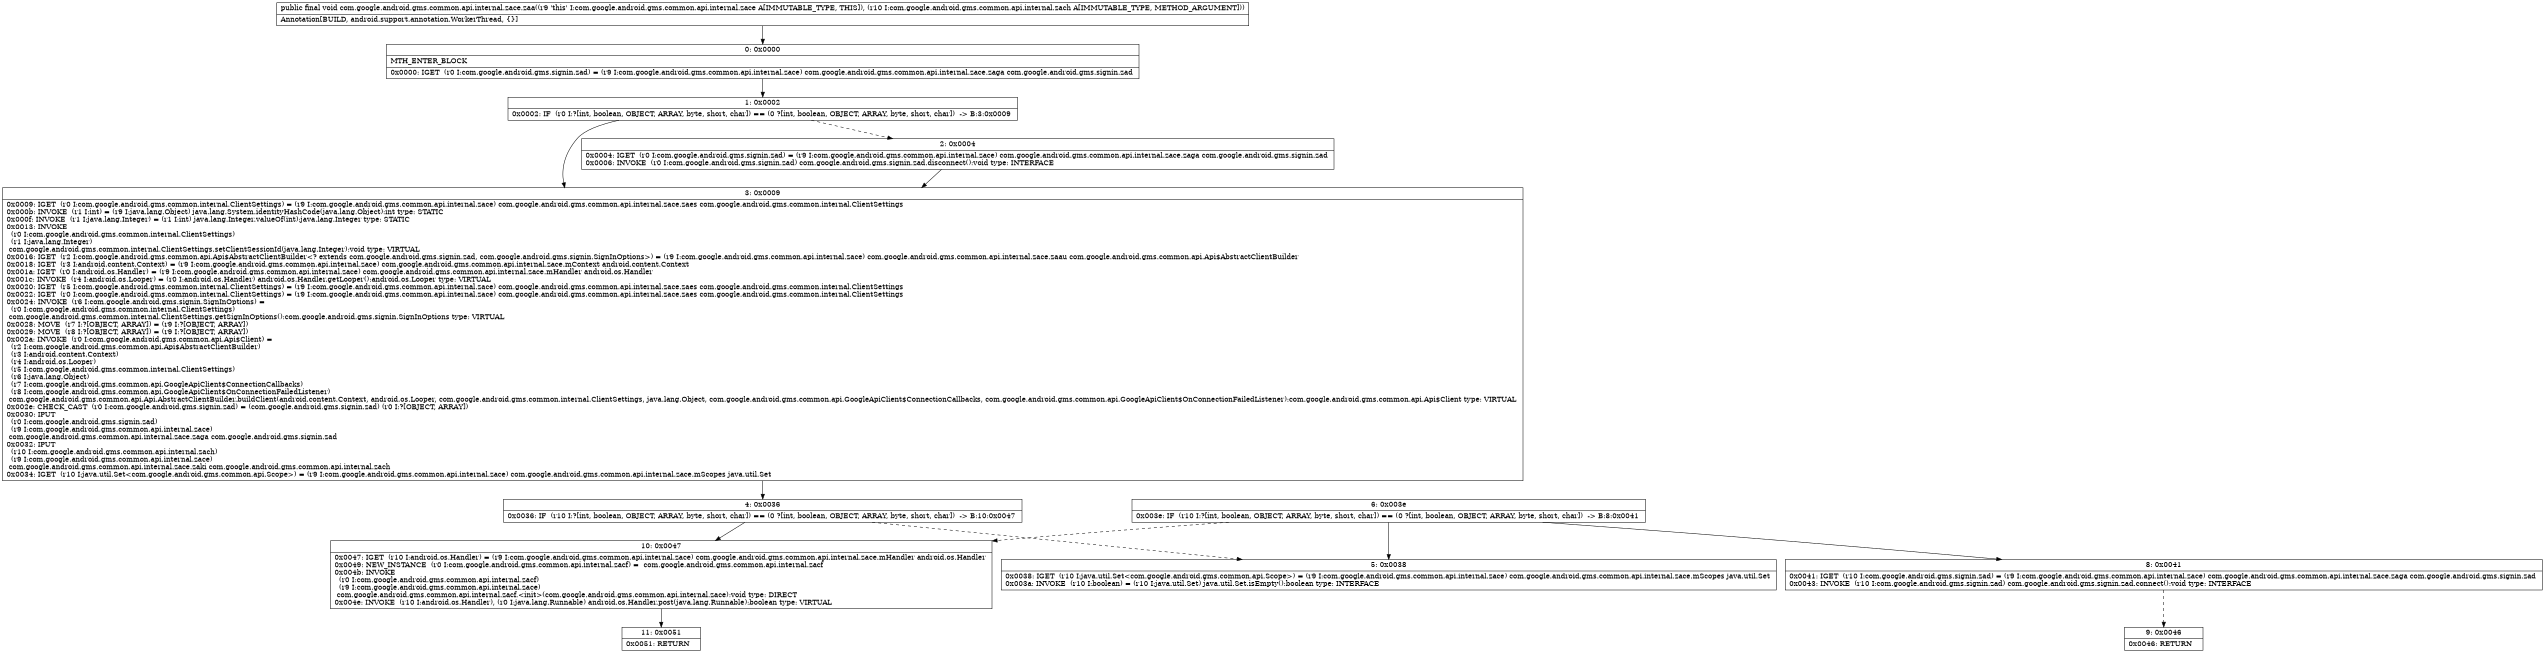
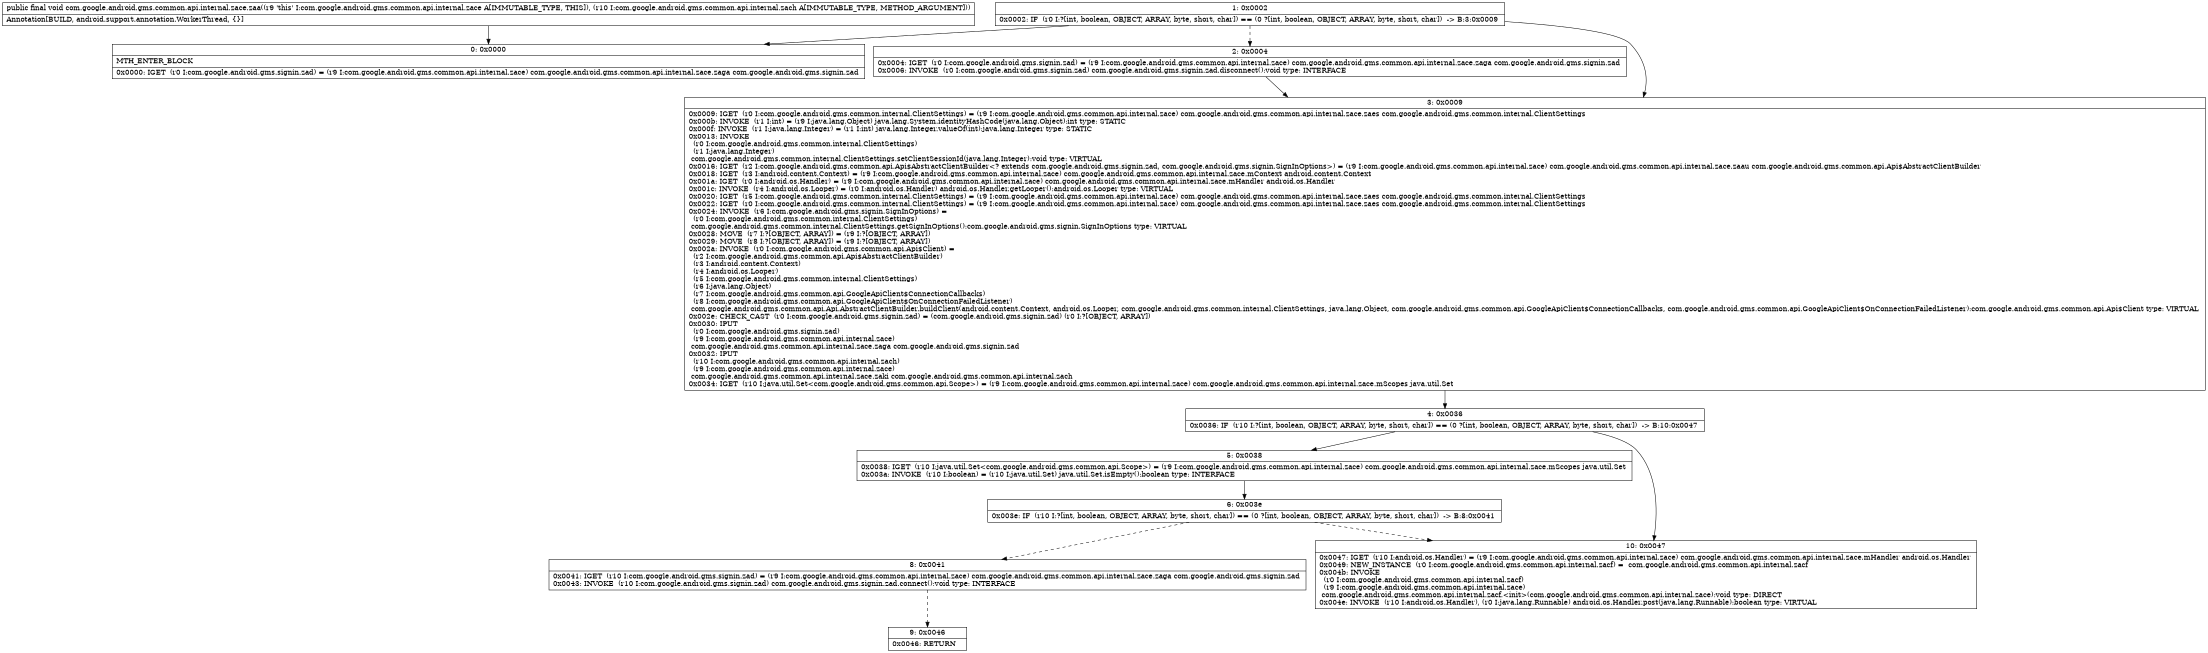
edge "0: 0x0000" -> "1: 0x0002": reversed
edge "6: 0x003e" -> "5: 0x0038": reversed
edge "6: 0x003e" -> "8: 0x0041": style solid -> dashed
edge "4: 0x0036" -> "5: 0x0038": style dashed -> solid
node "11: 0x0051": removed
